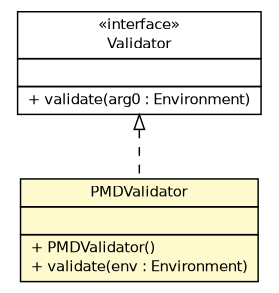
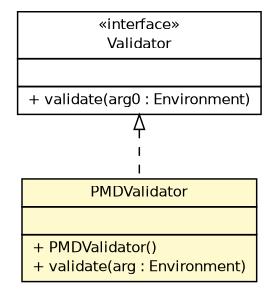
node "PMDValidator": text "+ validate(env : Environment)" -> "+ validate(arg : Environment)"
